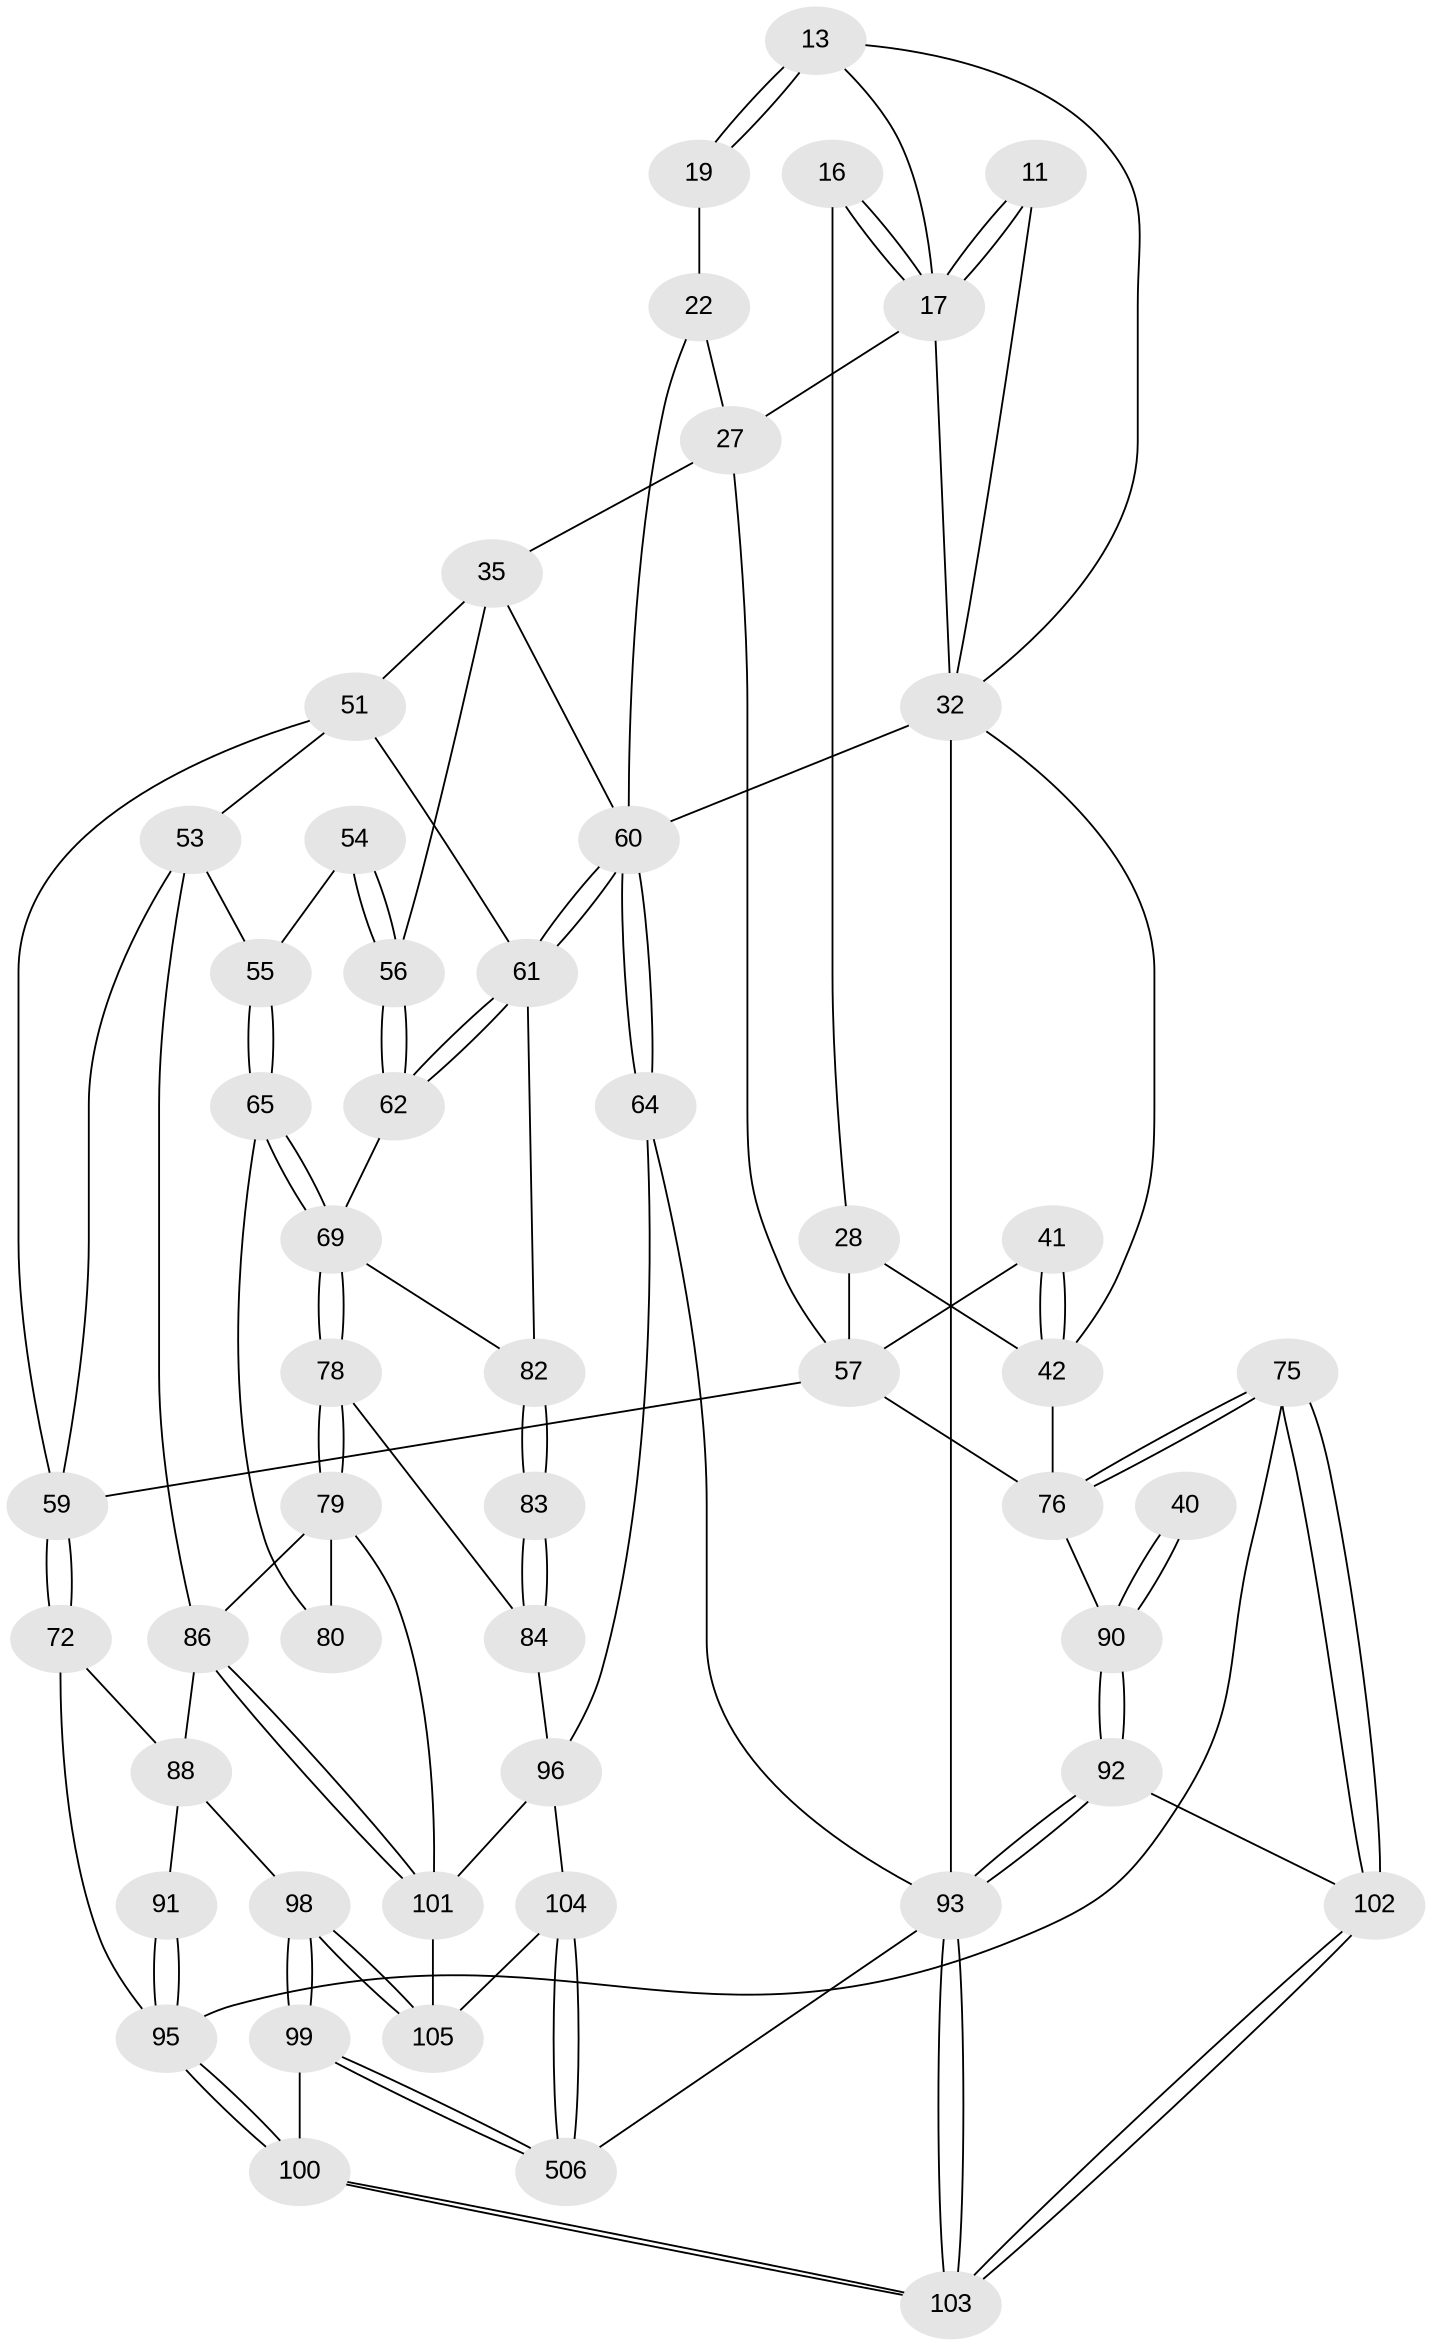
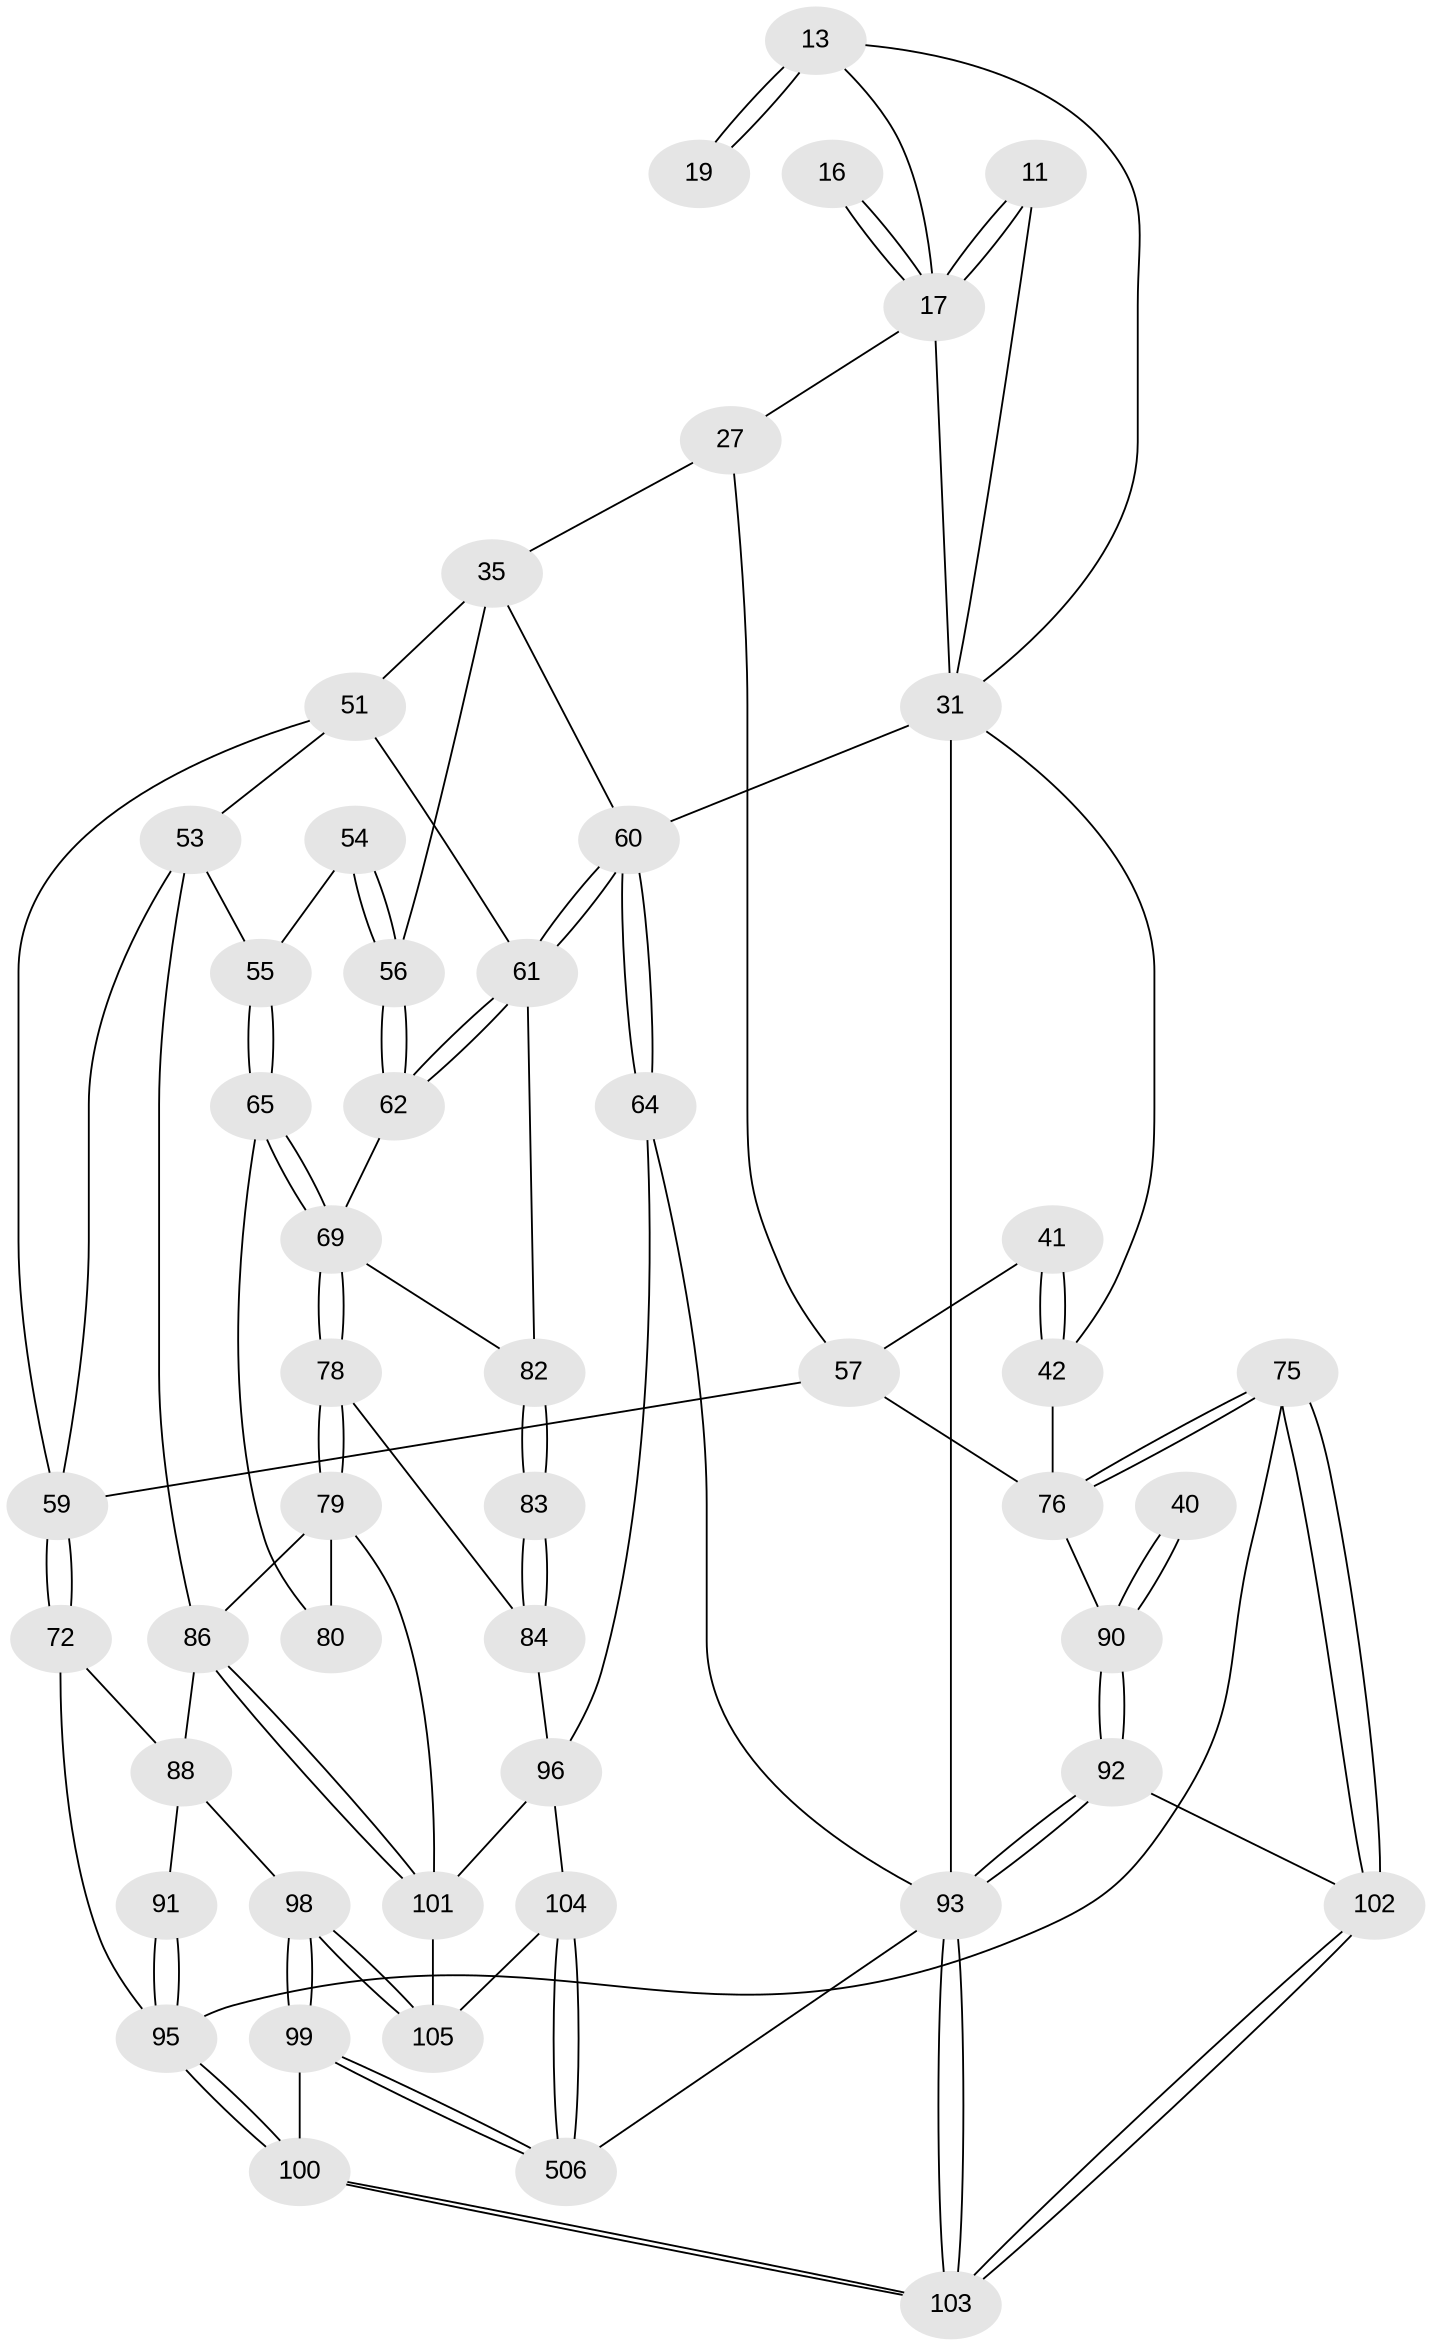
node "22": removed
node "32": label "32" -> "31"
node "28": removed
